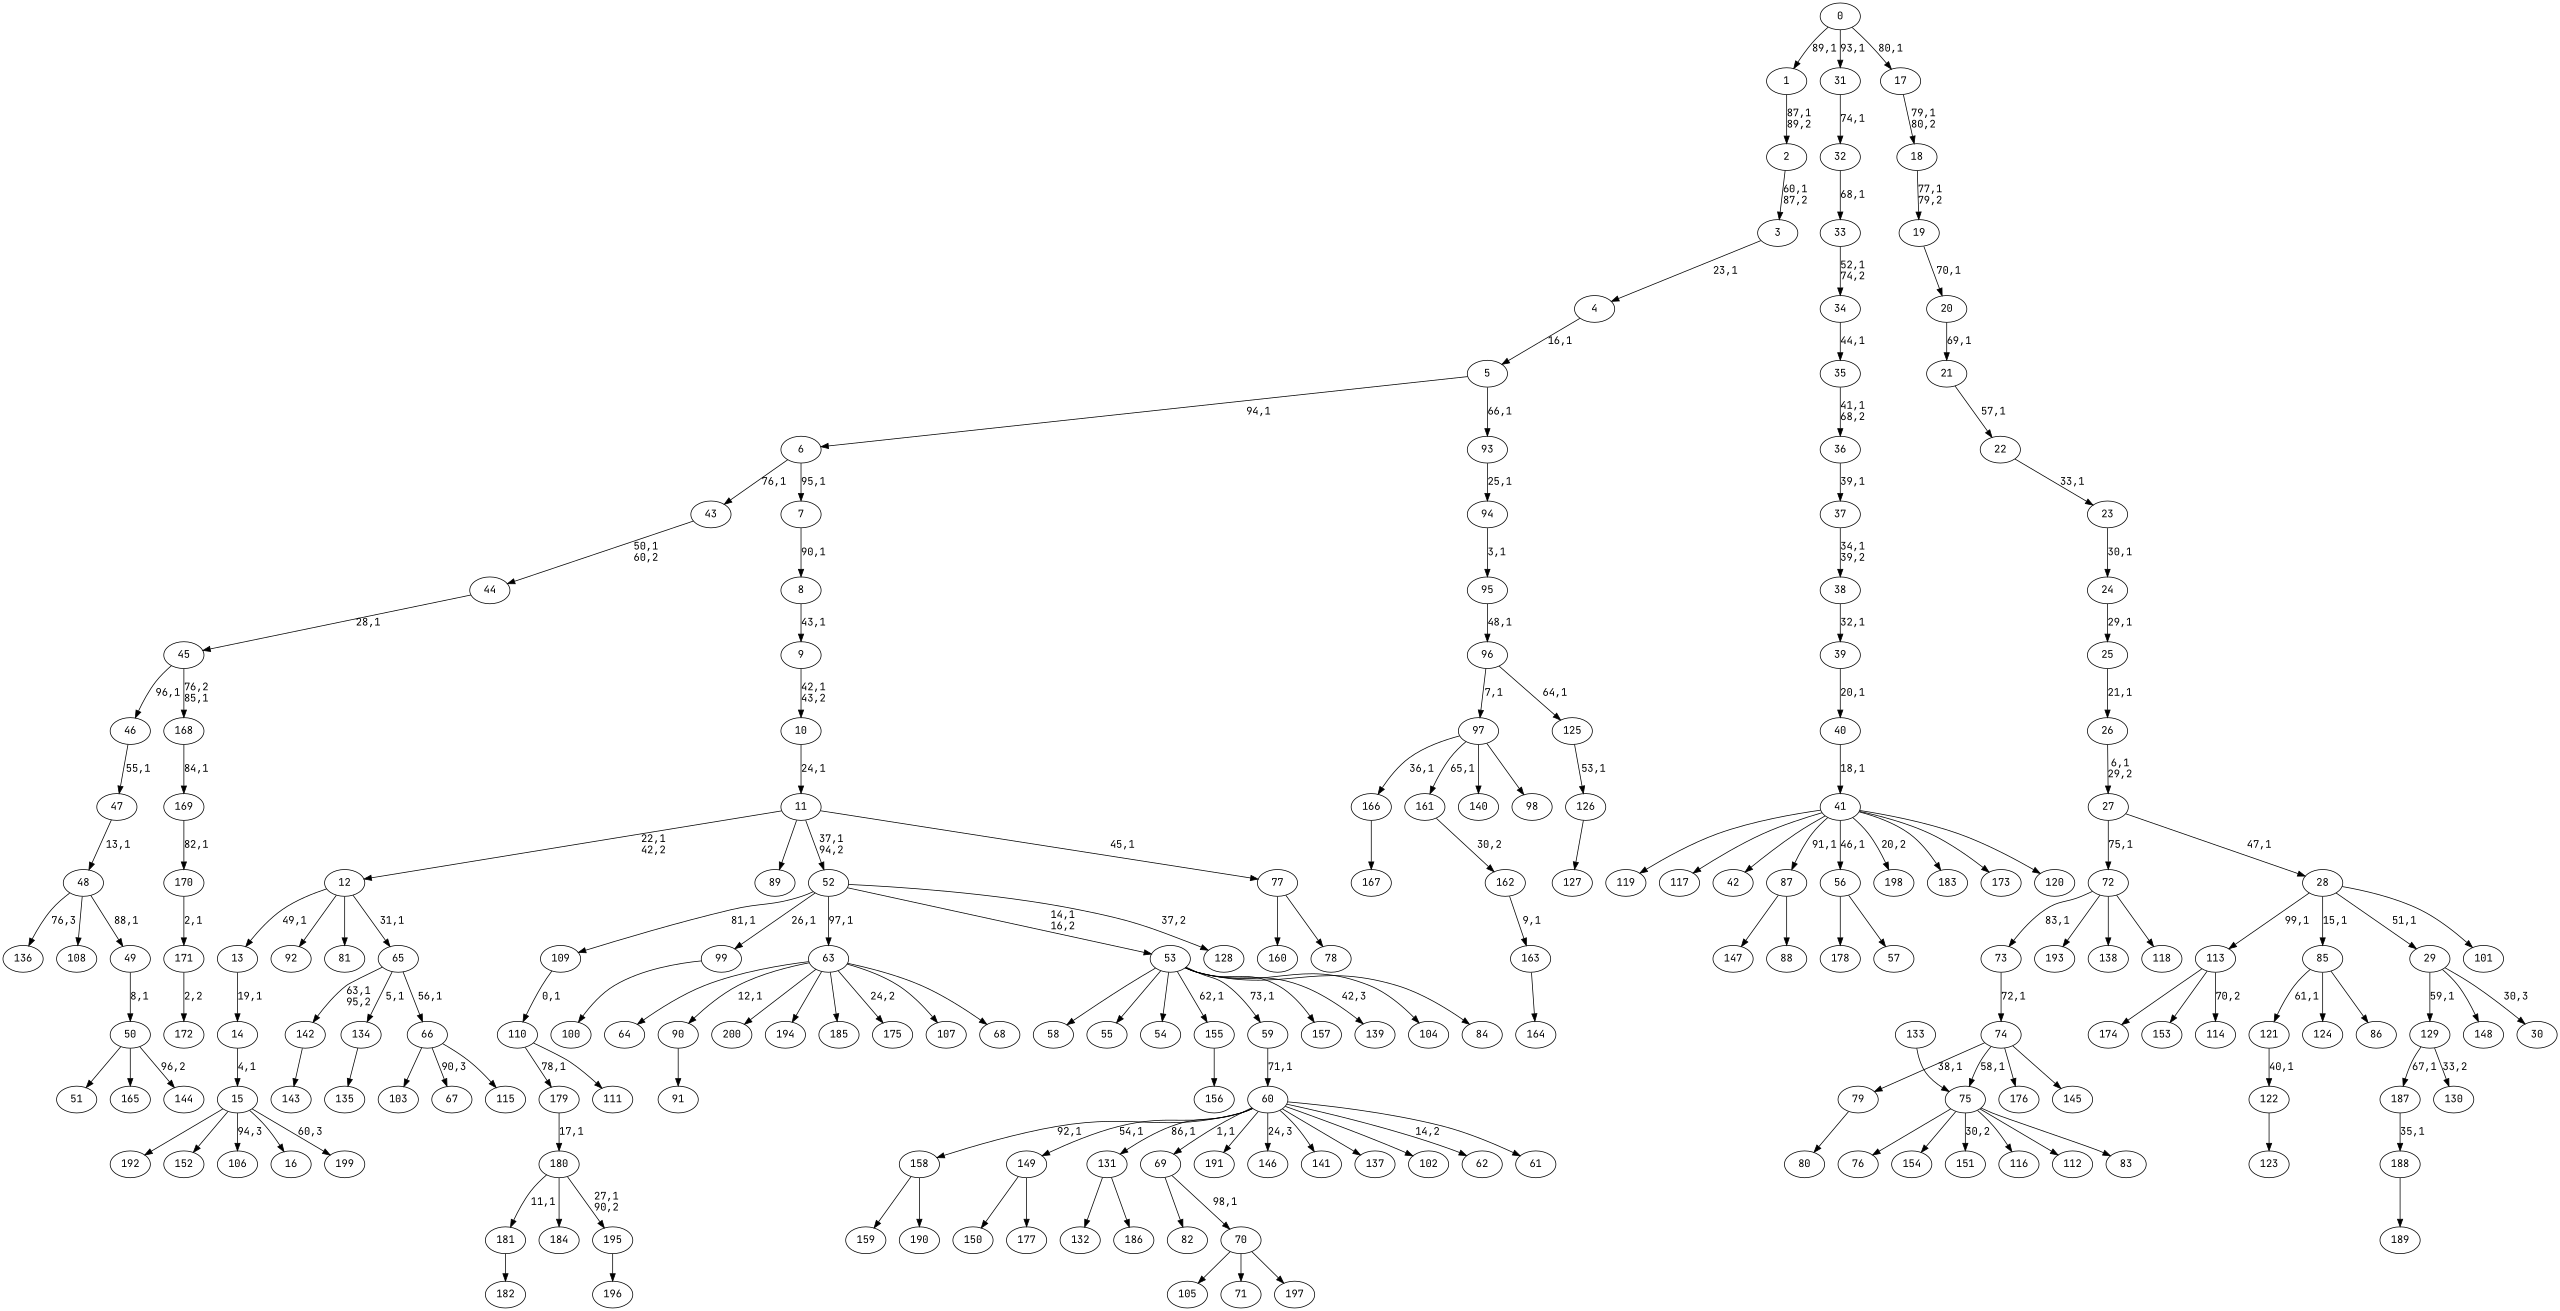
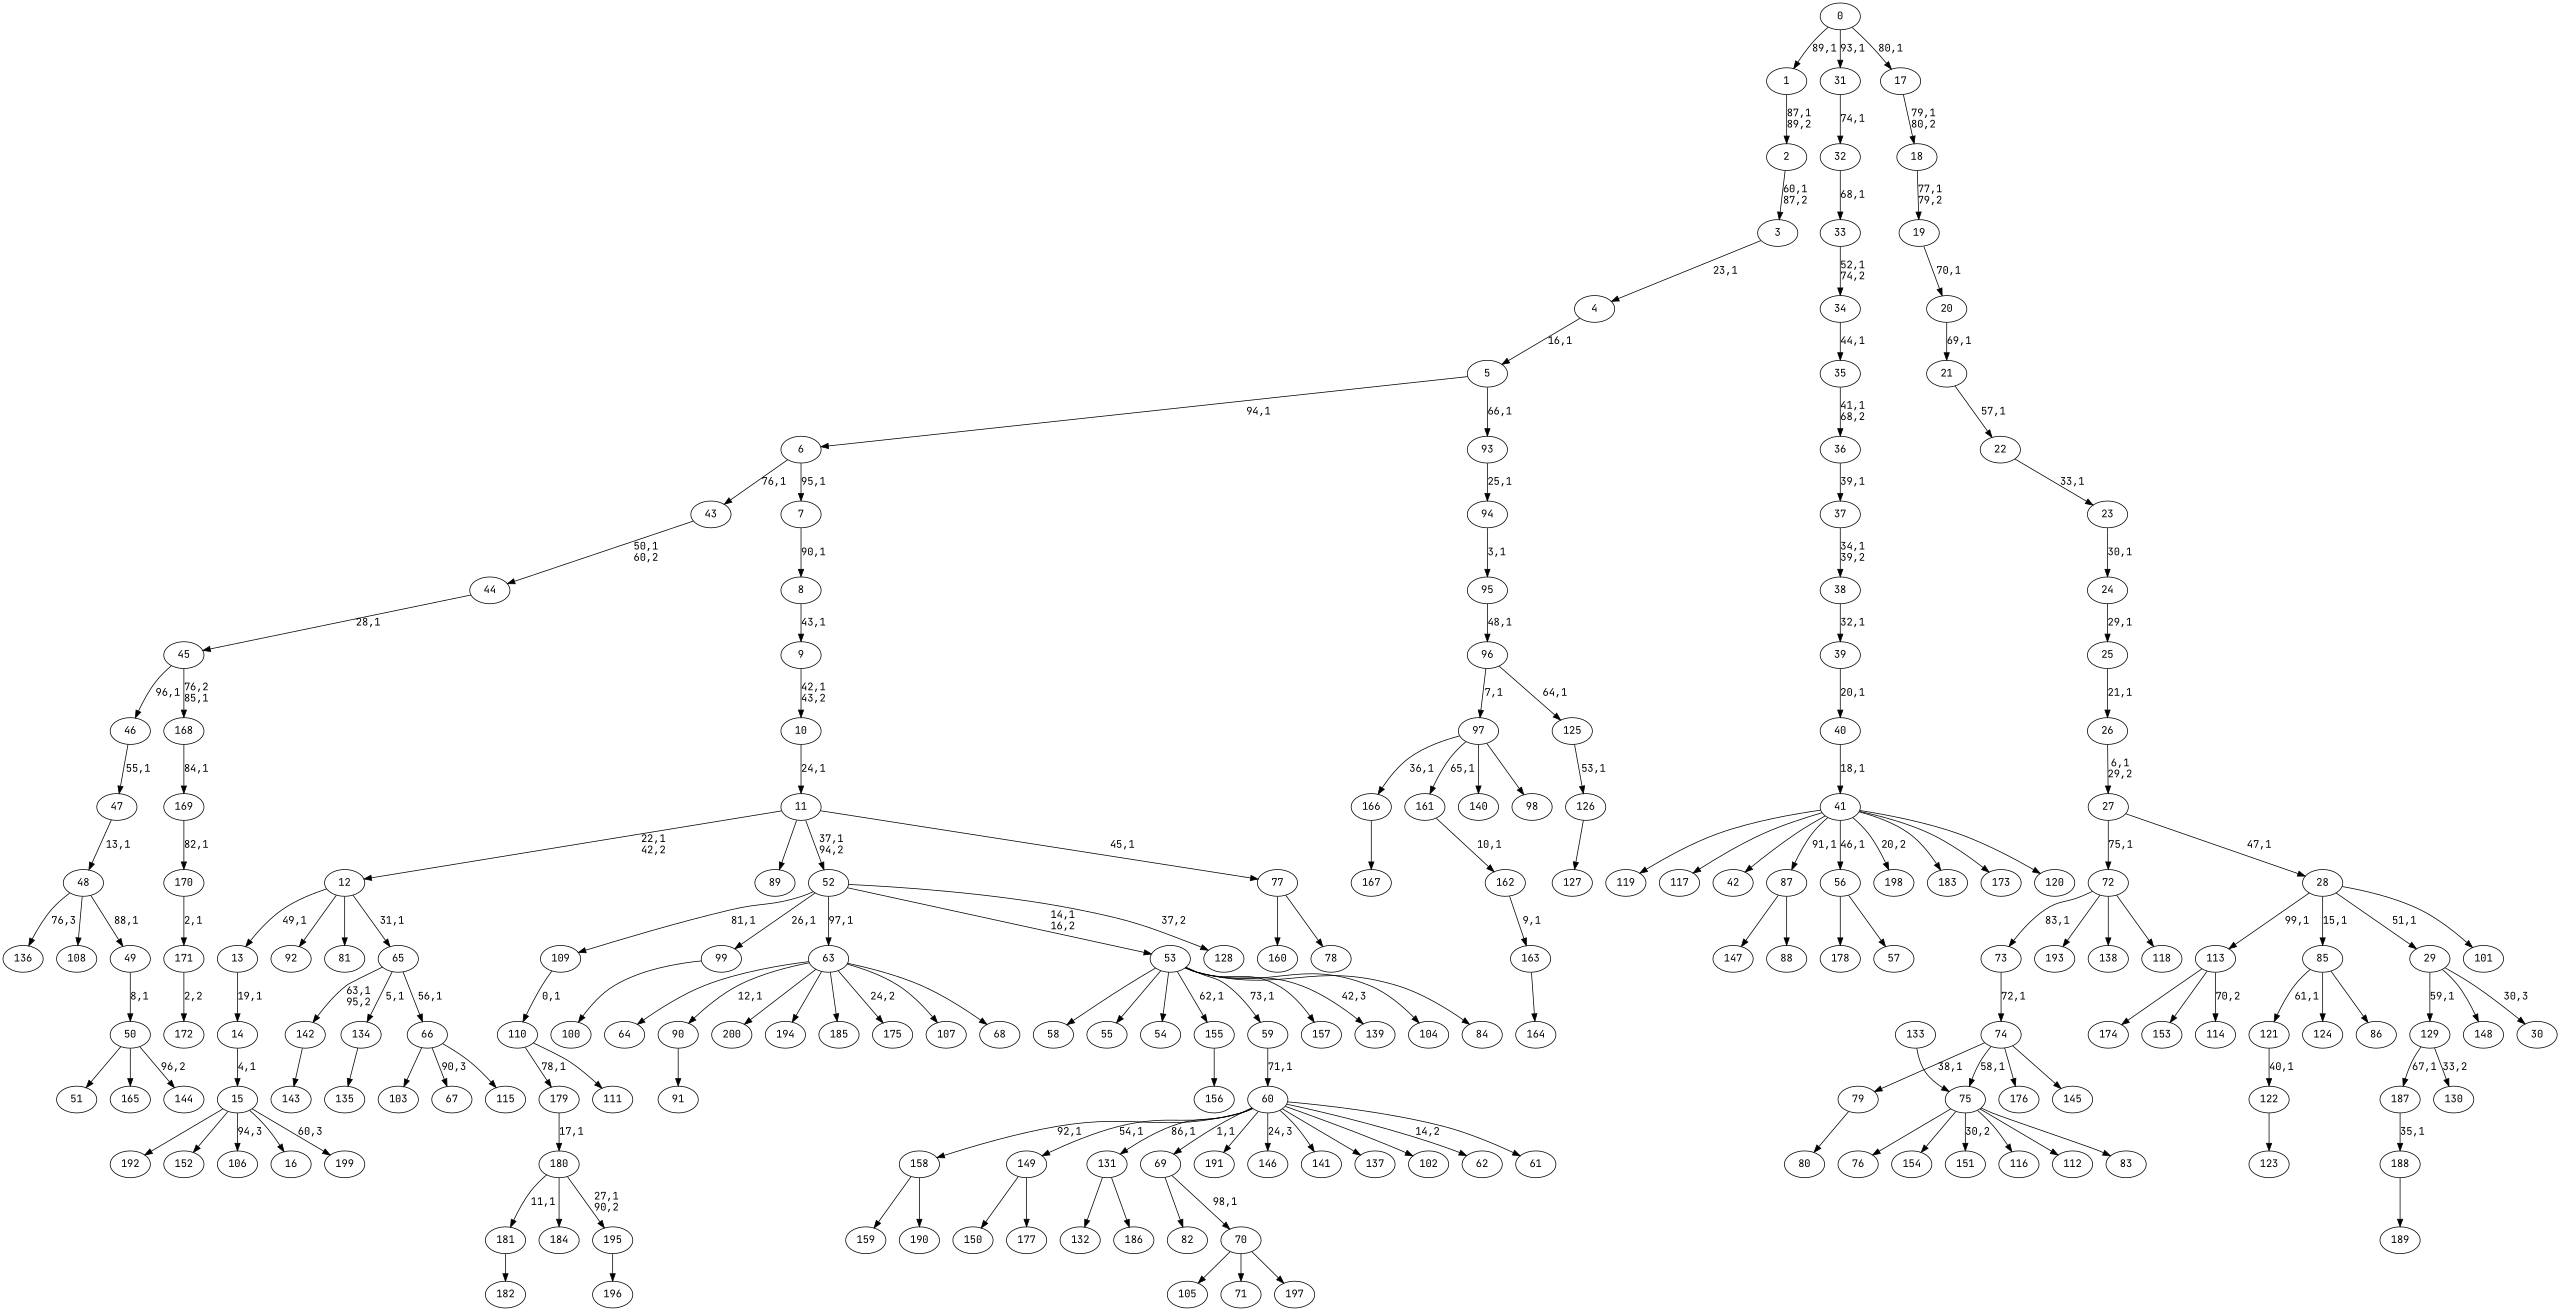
edge "161" -> "162": label "30,2" -> "10,1"
